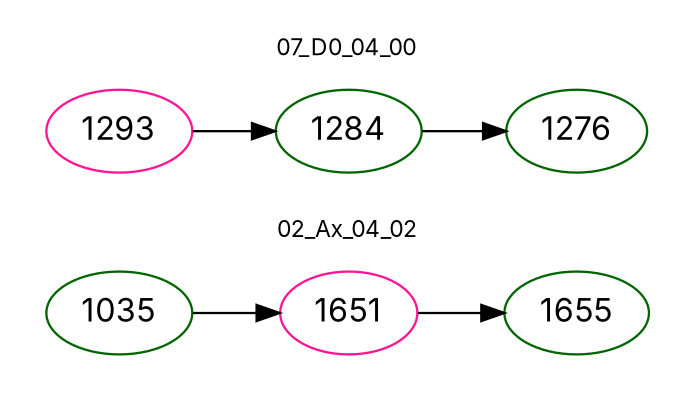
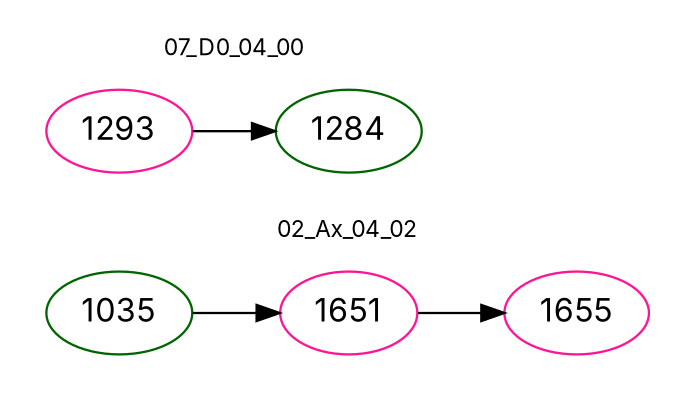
node "1276": removed
node "1655": color darkgreen -> deeppink
